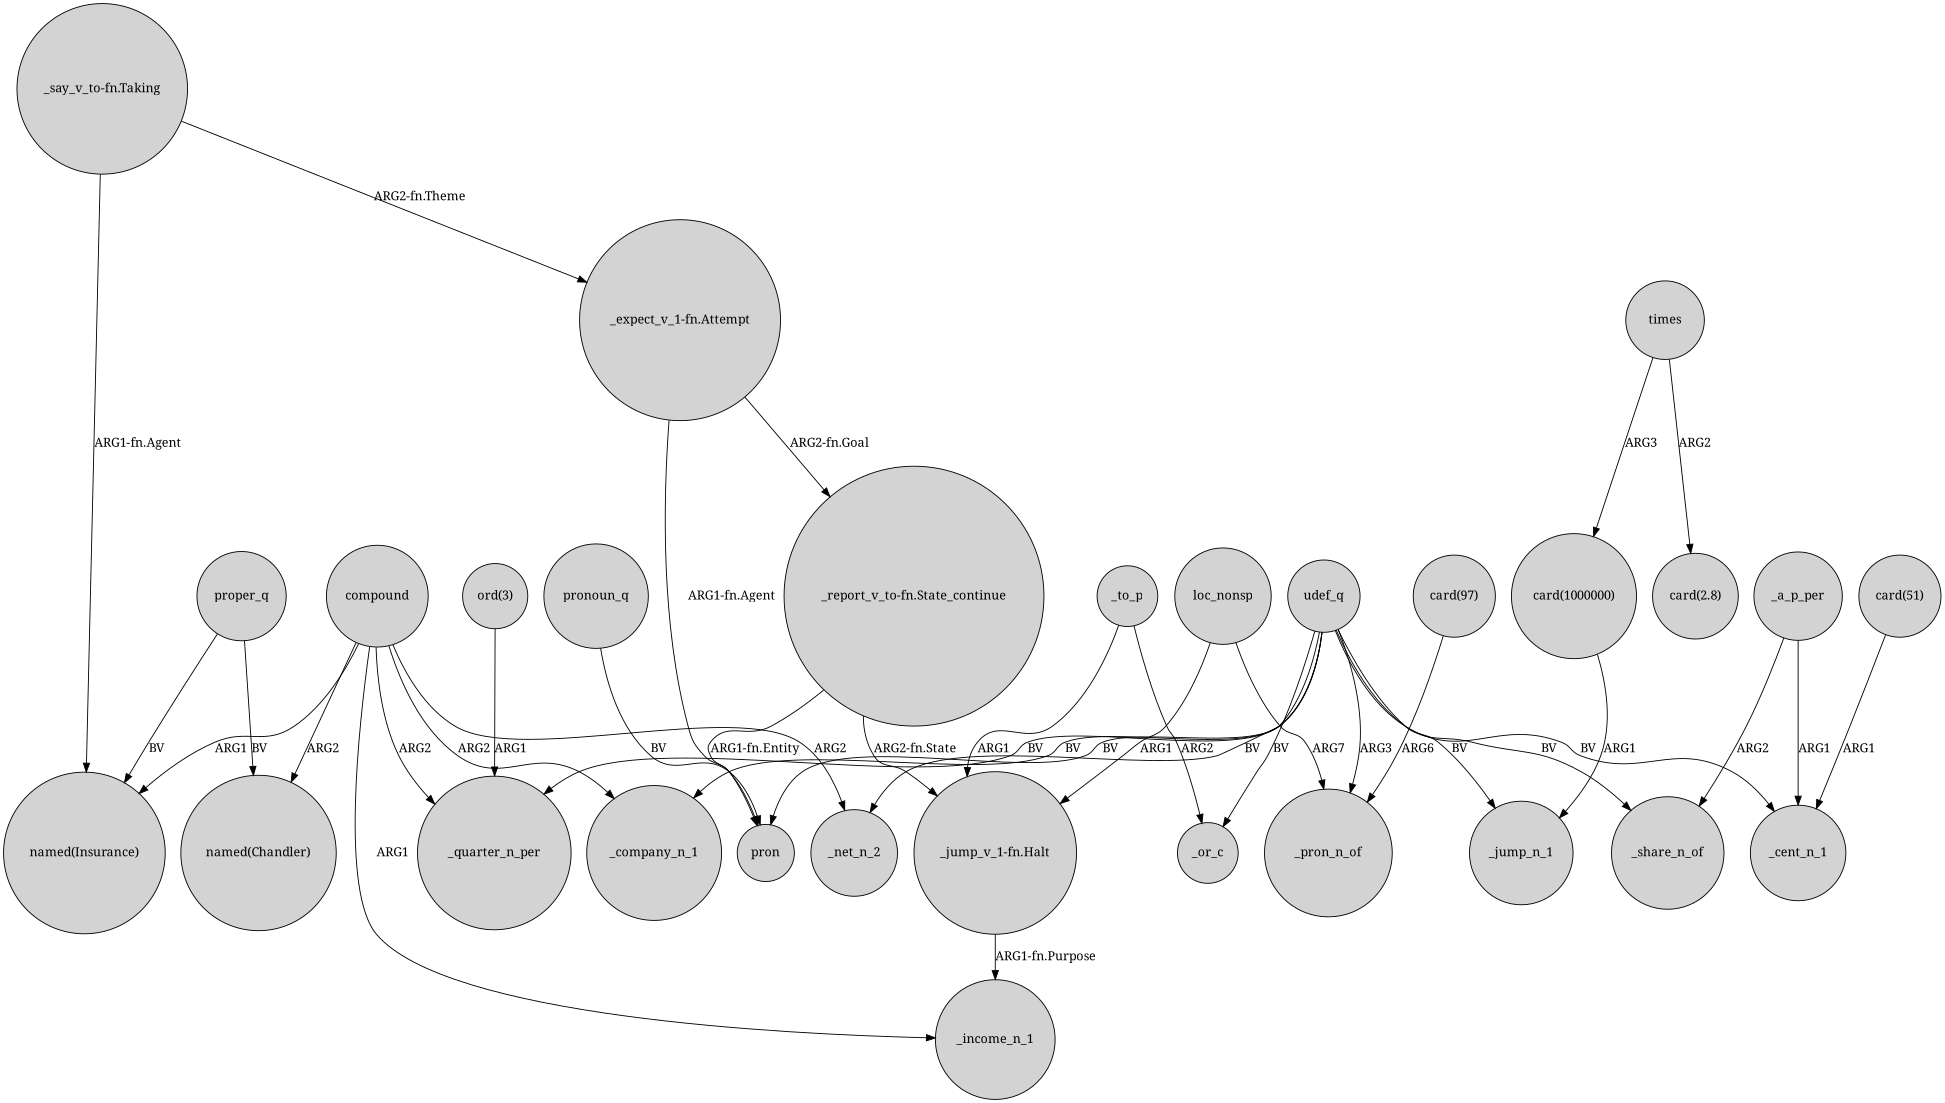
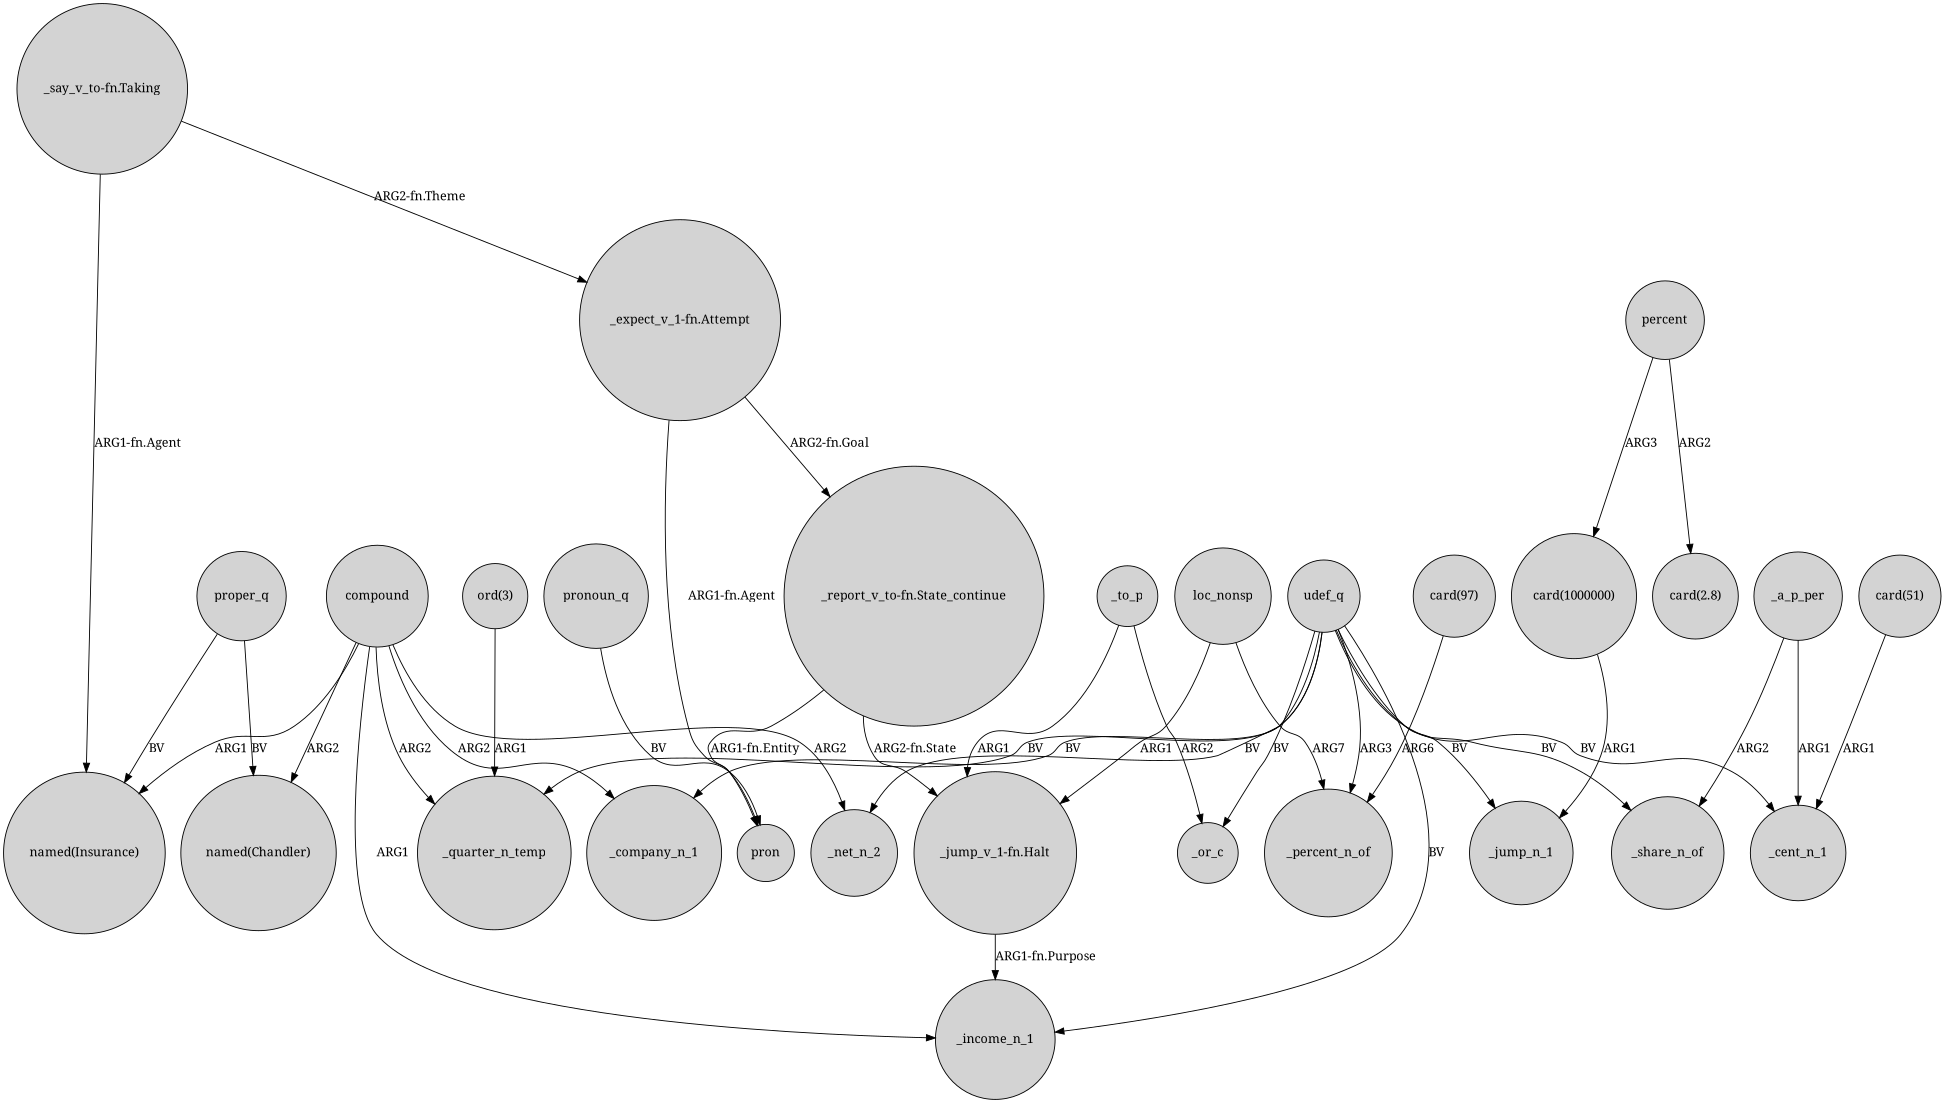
node "times": label "times" -> "percent"
edge "udef_q" -> "pron": now "udef_q" -> "_income_n_1"
node "_quarter_n_per": label "_quarter_n_per" -> "_quarter_n_temp"
node "_pron_n_of": label "_pron_n_of" -> "_percent_n_of"
